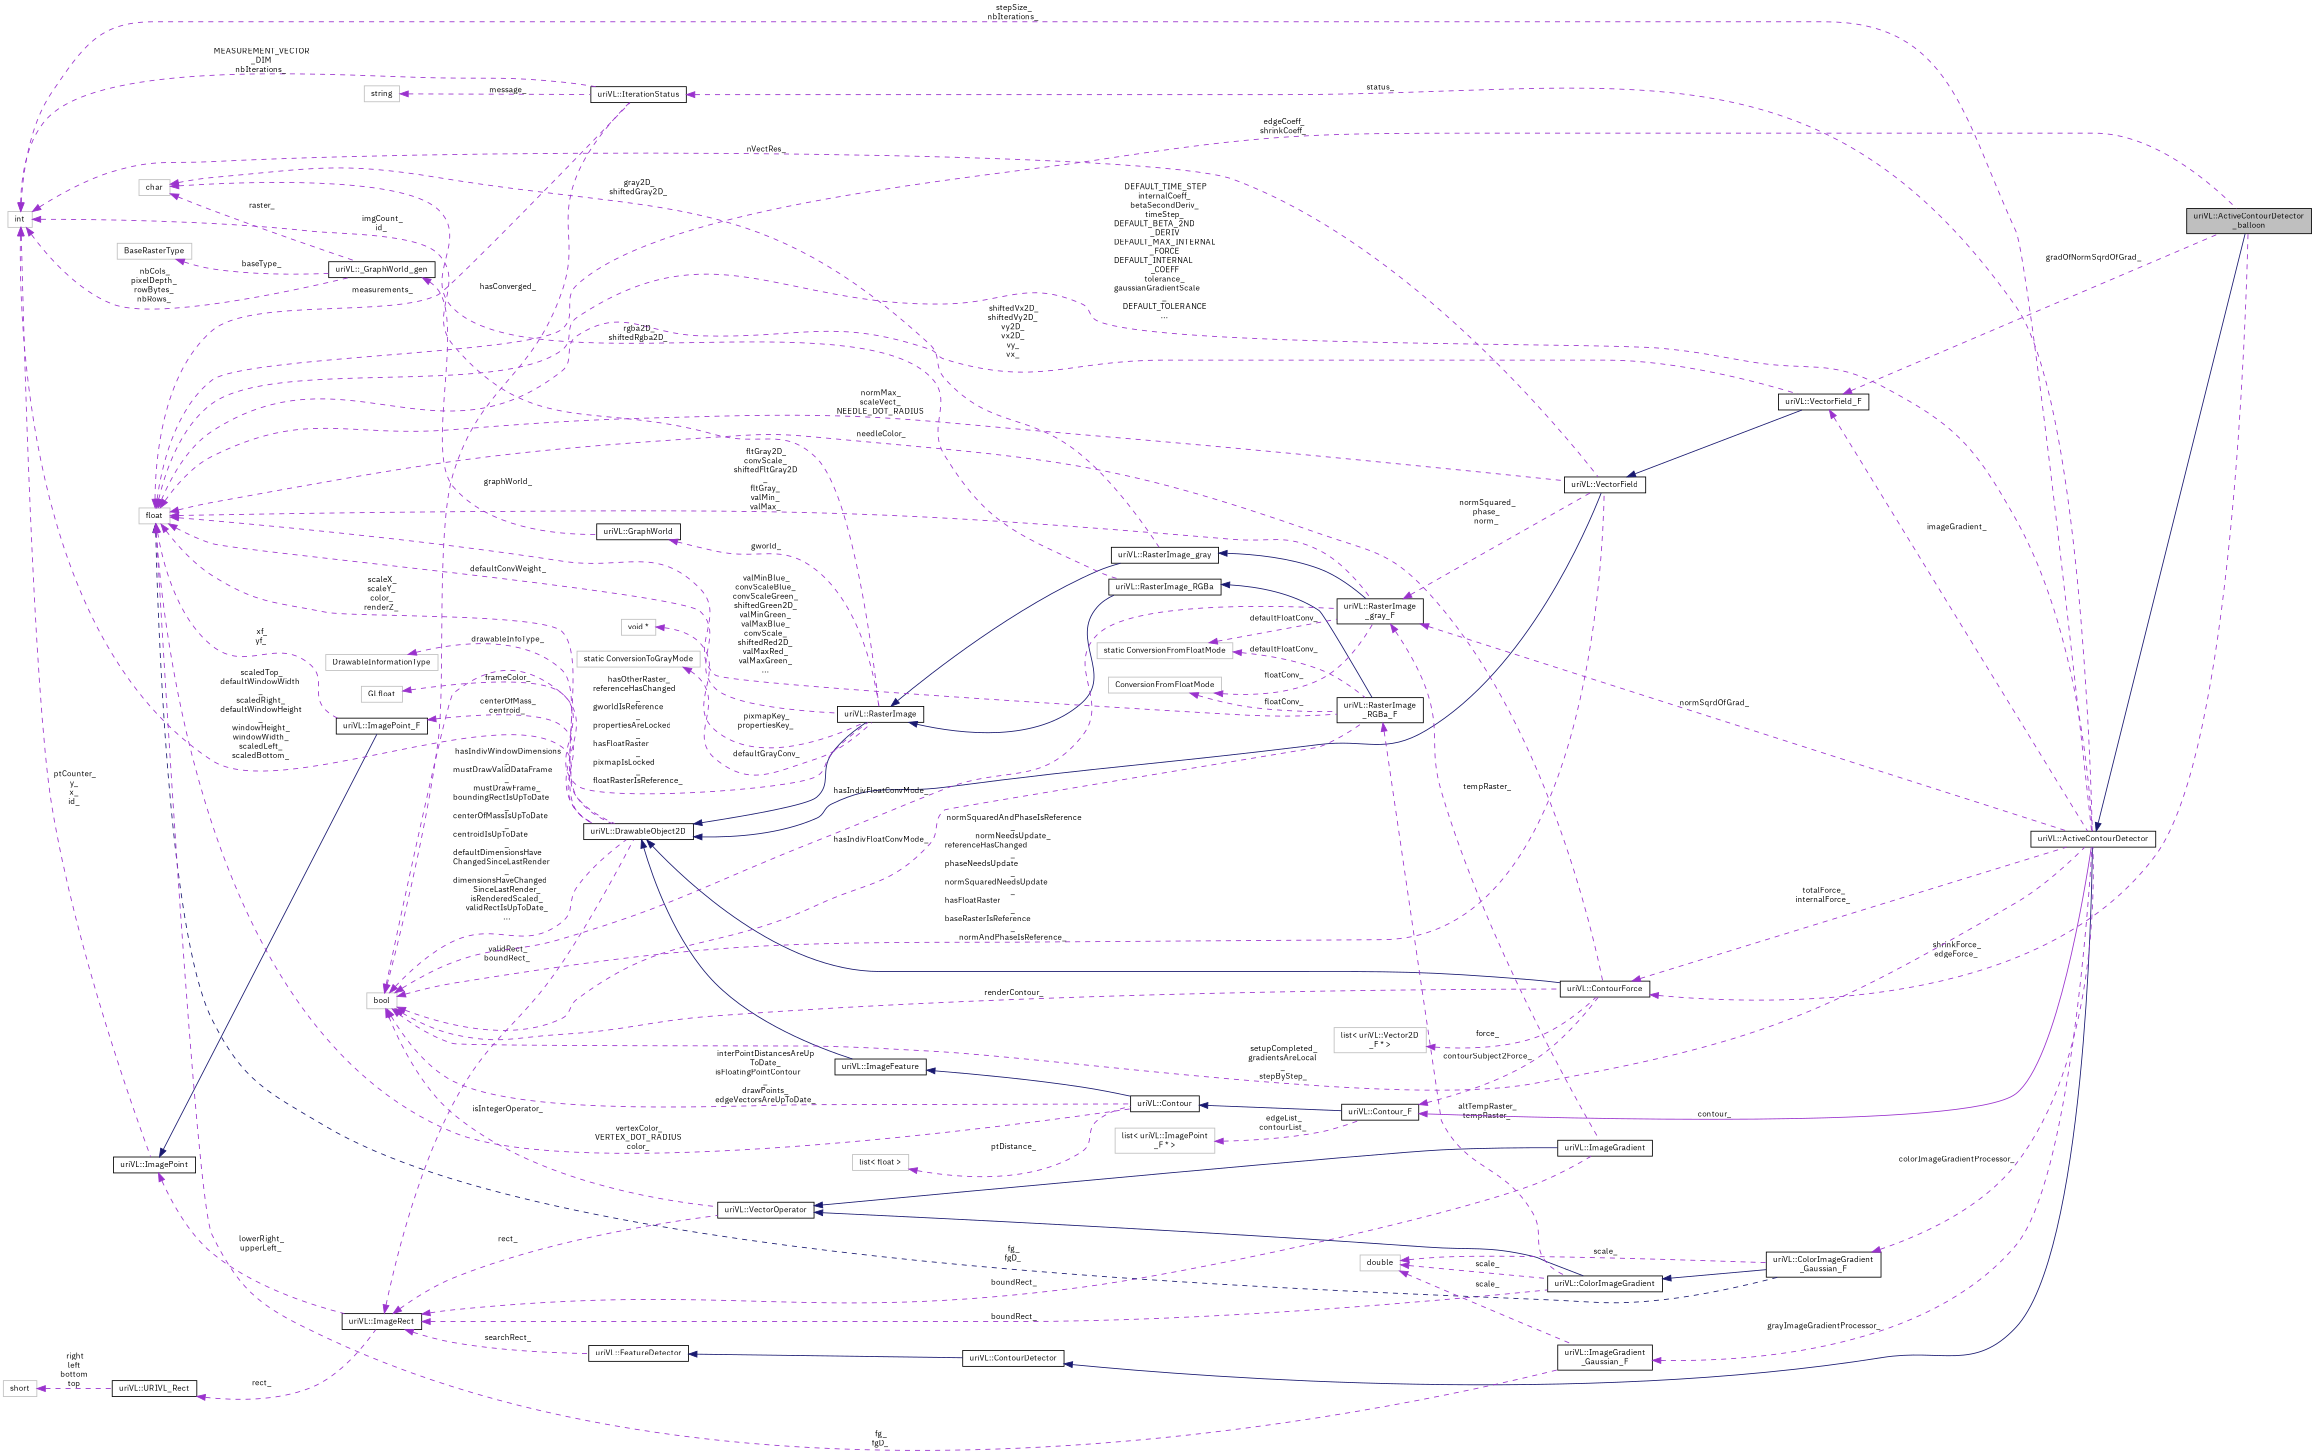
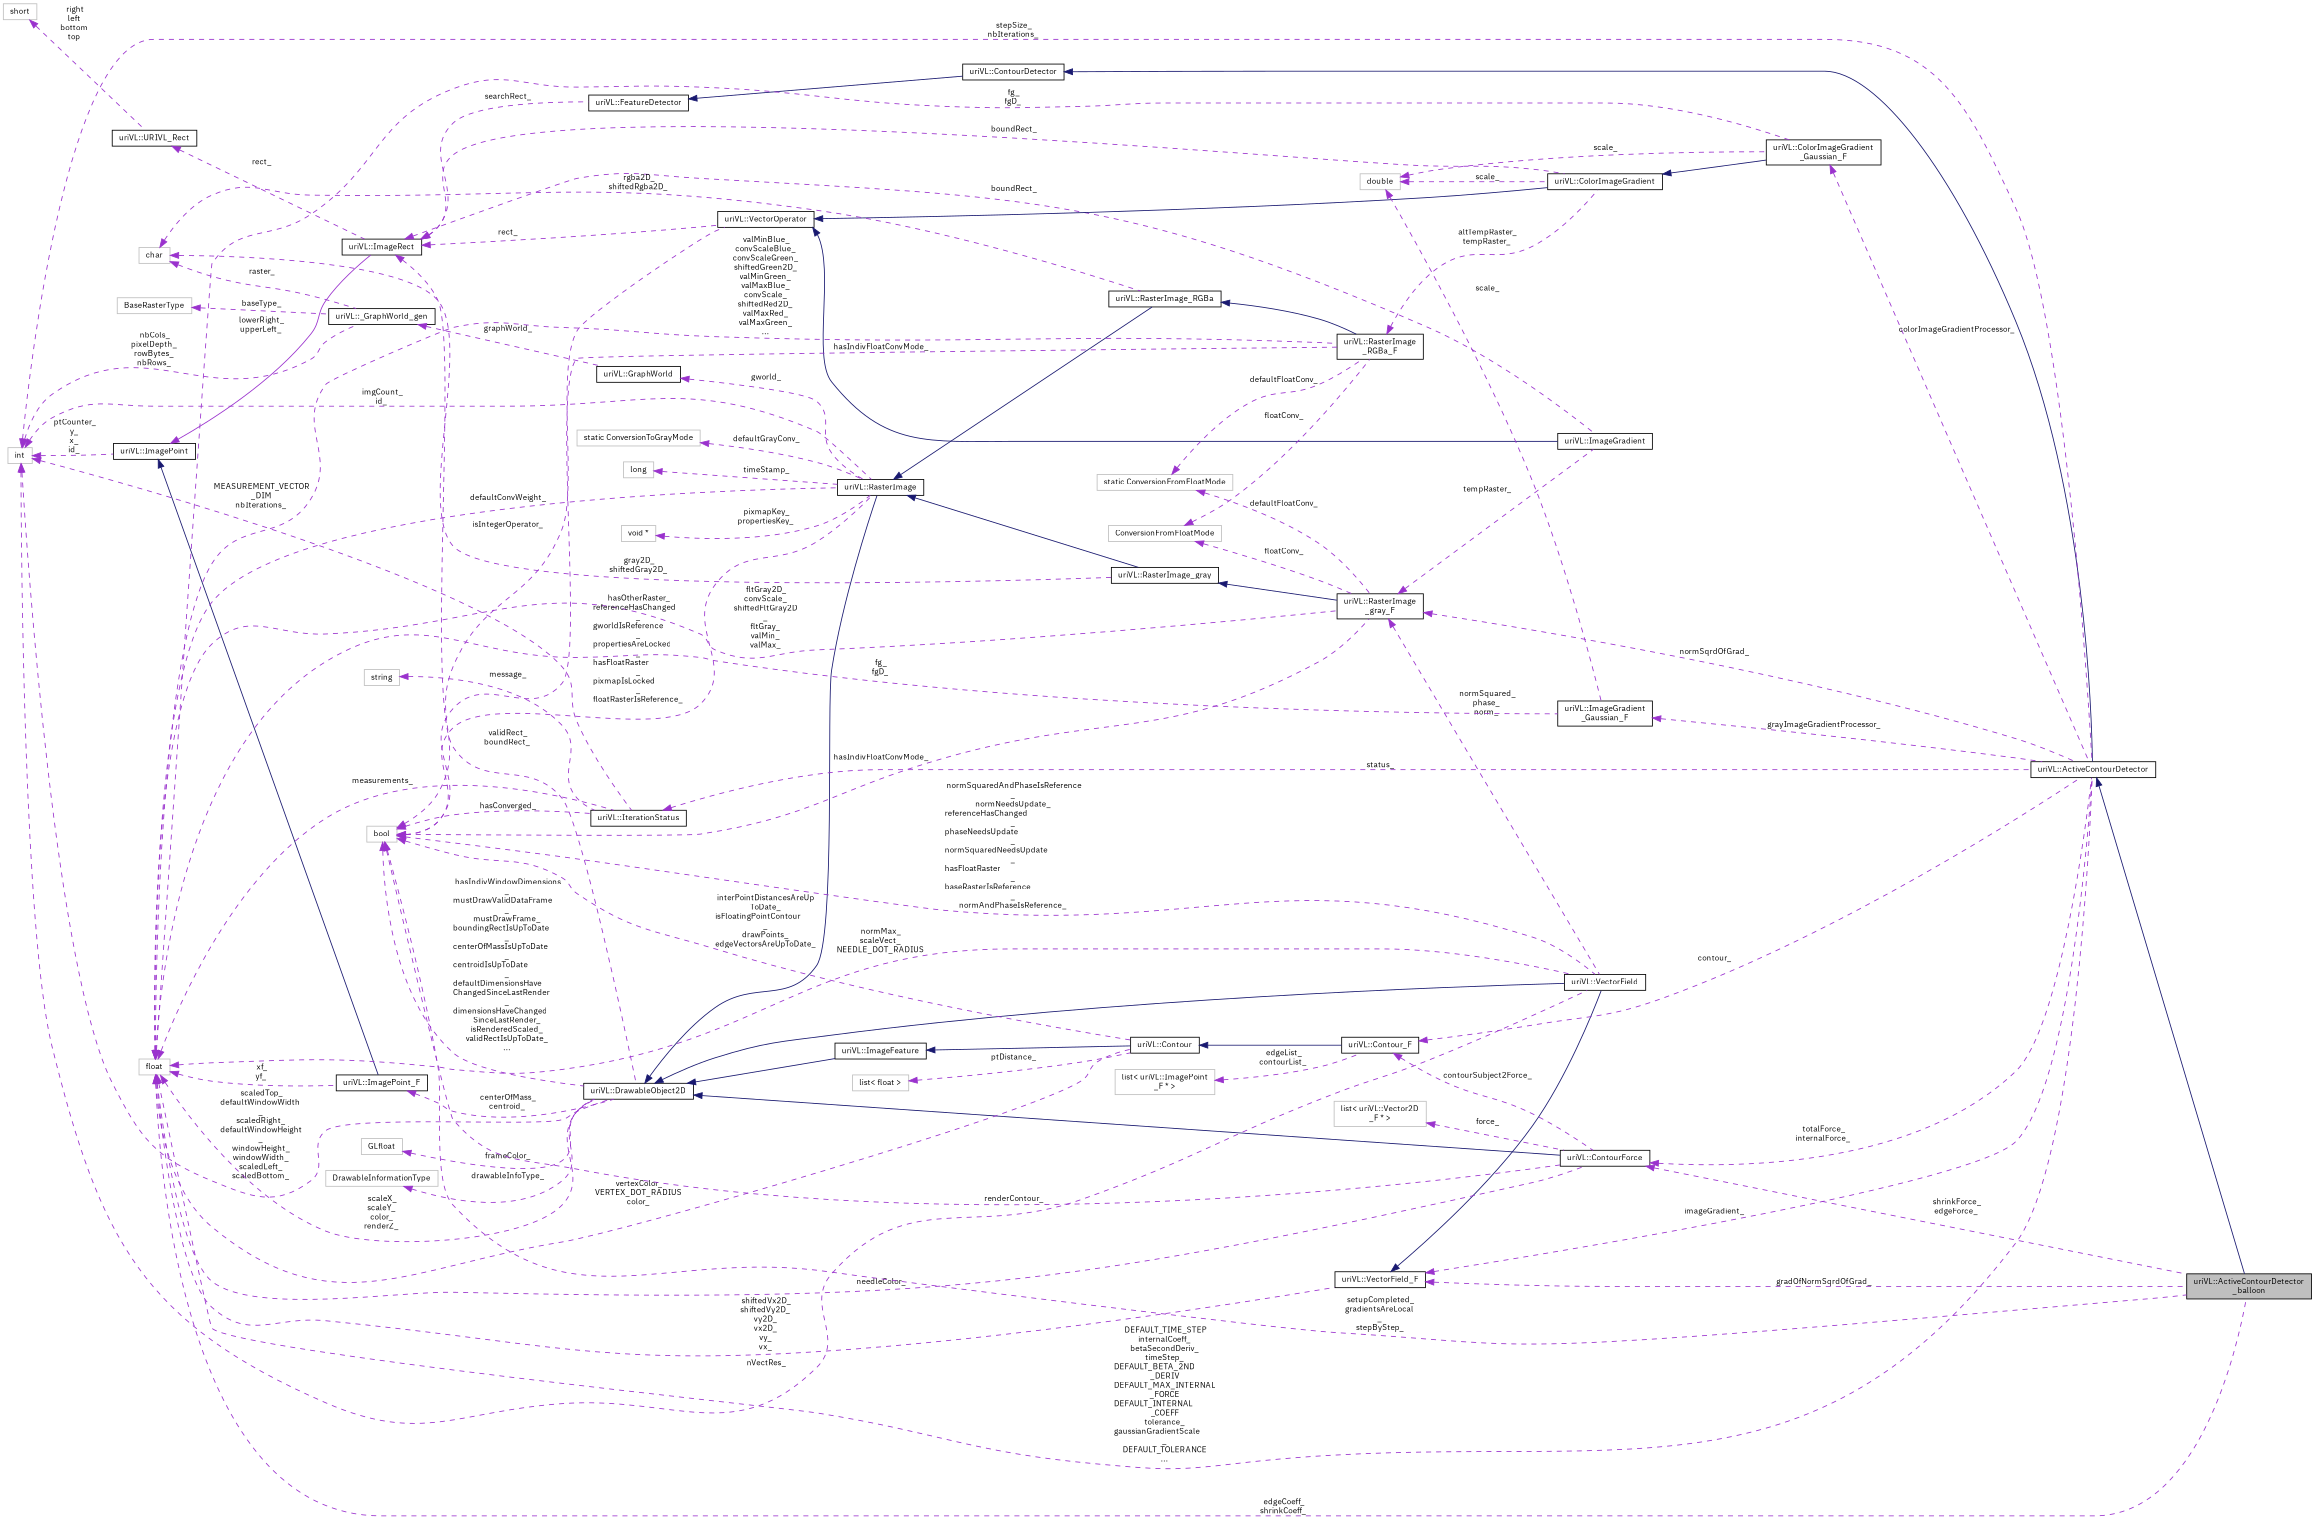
edge "uriVL::VectorField_F" -> "uriVL::VectorField": reversed
node "long": added
edge "uriVL::ActiveContourDetector" -> "bool": now "uriVL::ActiveContourDetector _balloon" -> "bool"
edge "uriVL::ActiveContourDetector" -> "uriVL::Contour_F": style solid -> dashed
edge "uriVL::ColorImageGradient _Gaussian_F" -> "float": color midnightblue -> darkorchid3
edge "uriVL::ImageRect" -> "uriVL::ImagePoint": style dashed -> solid
